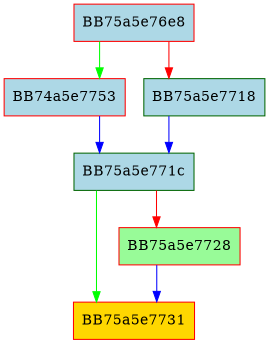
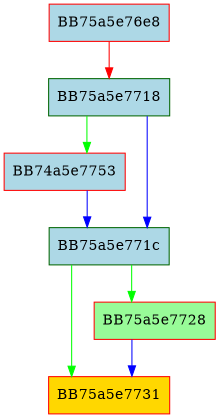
edge "BB75a5e76e8" -> "BB74a5e7753": now "BB75a5e7718" -> "BB74a5e7753"
edge "BB75a5e771c" -> "BB75a5e7728": color red -> green
